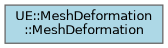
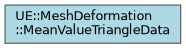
node "UE::MeshDeformation ::MeshDeformation": label "UE::MeshDeformation ::MeshDeformation" -> "UE::MeshDeformation ::MeanValueTriangleData"
